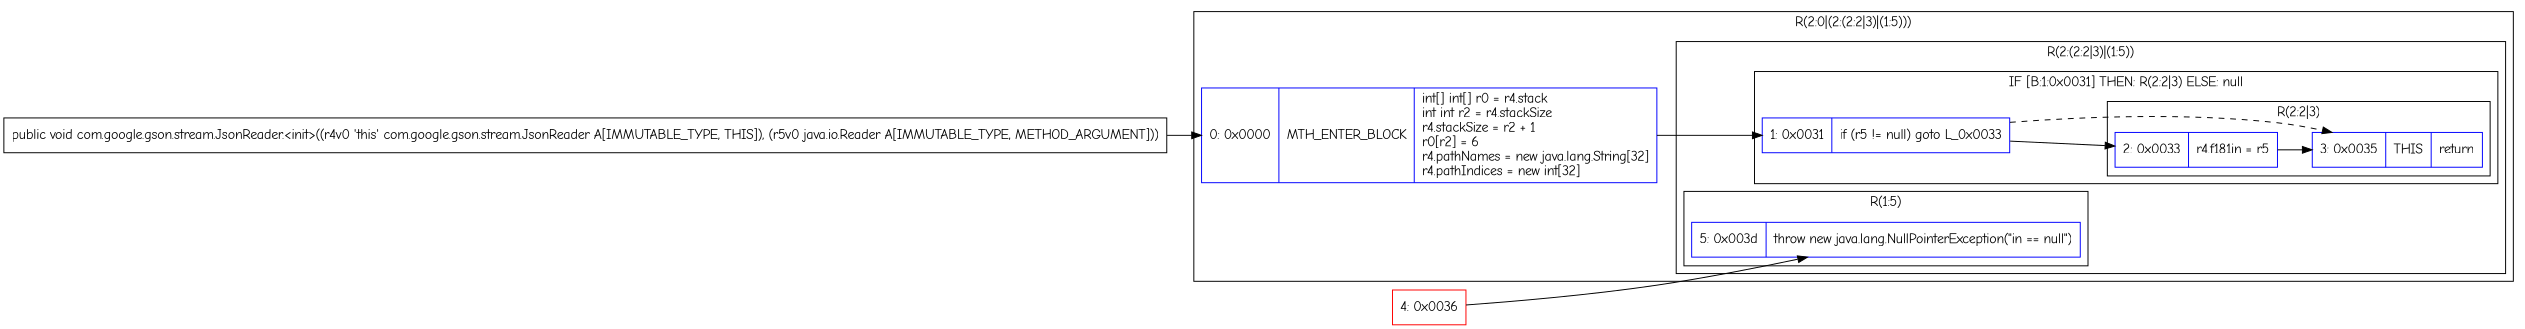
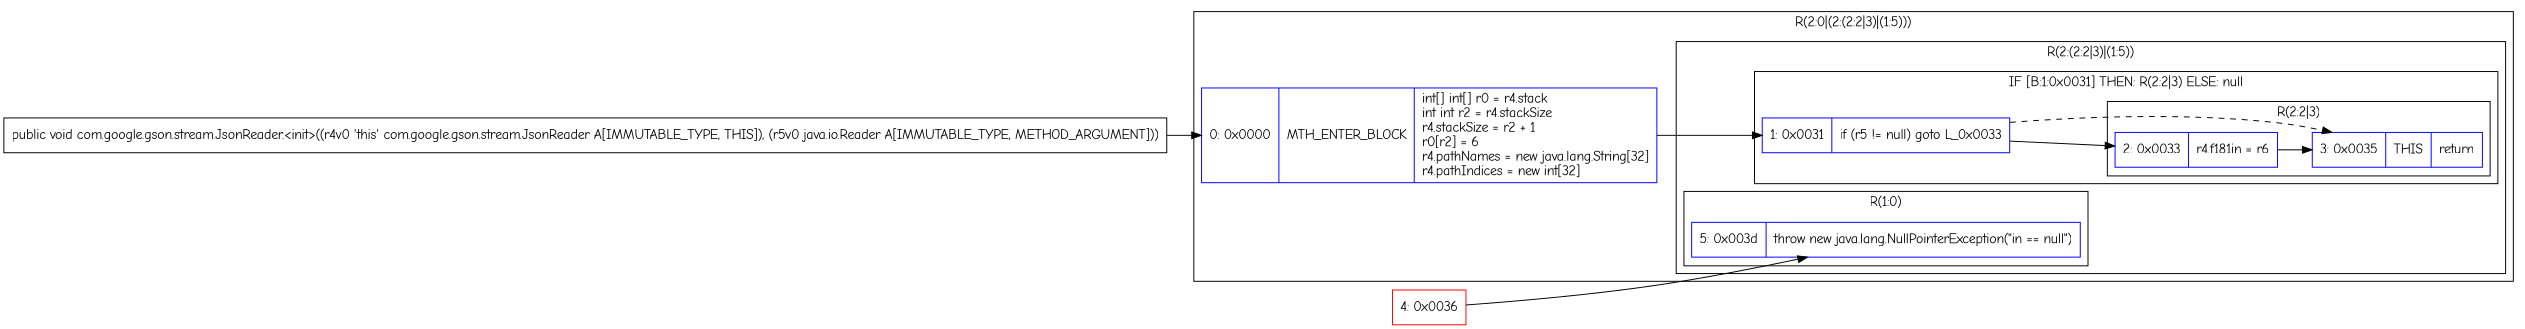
node "2: 0x0033": text "r4.f181in = r5" -> "r4.f181in = r6"
cluster "R(1:5)": label "R(1:5)" -> "R(1:0)"
